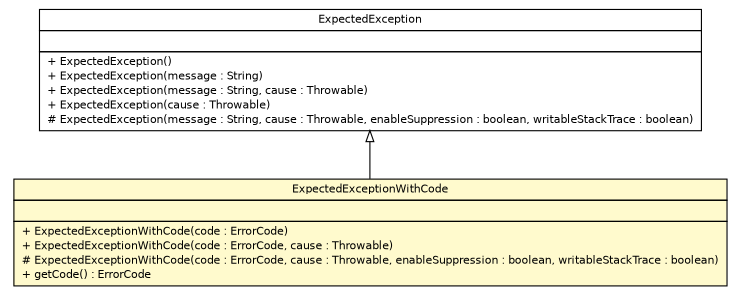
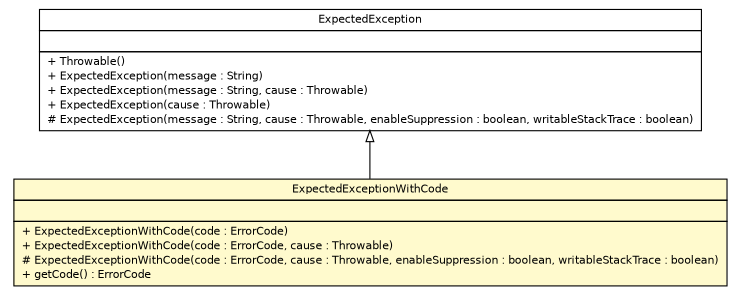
node "ExpectedException": text "+ ExpectedException()" -> "+ Throwable()"
